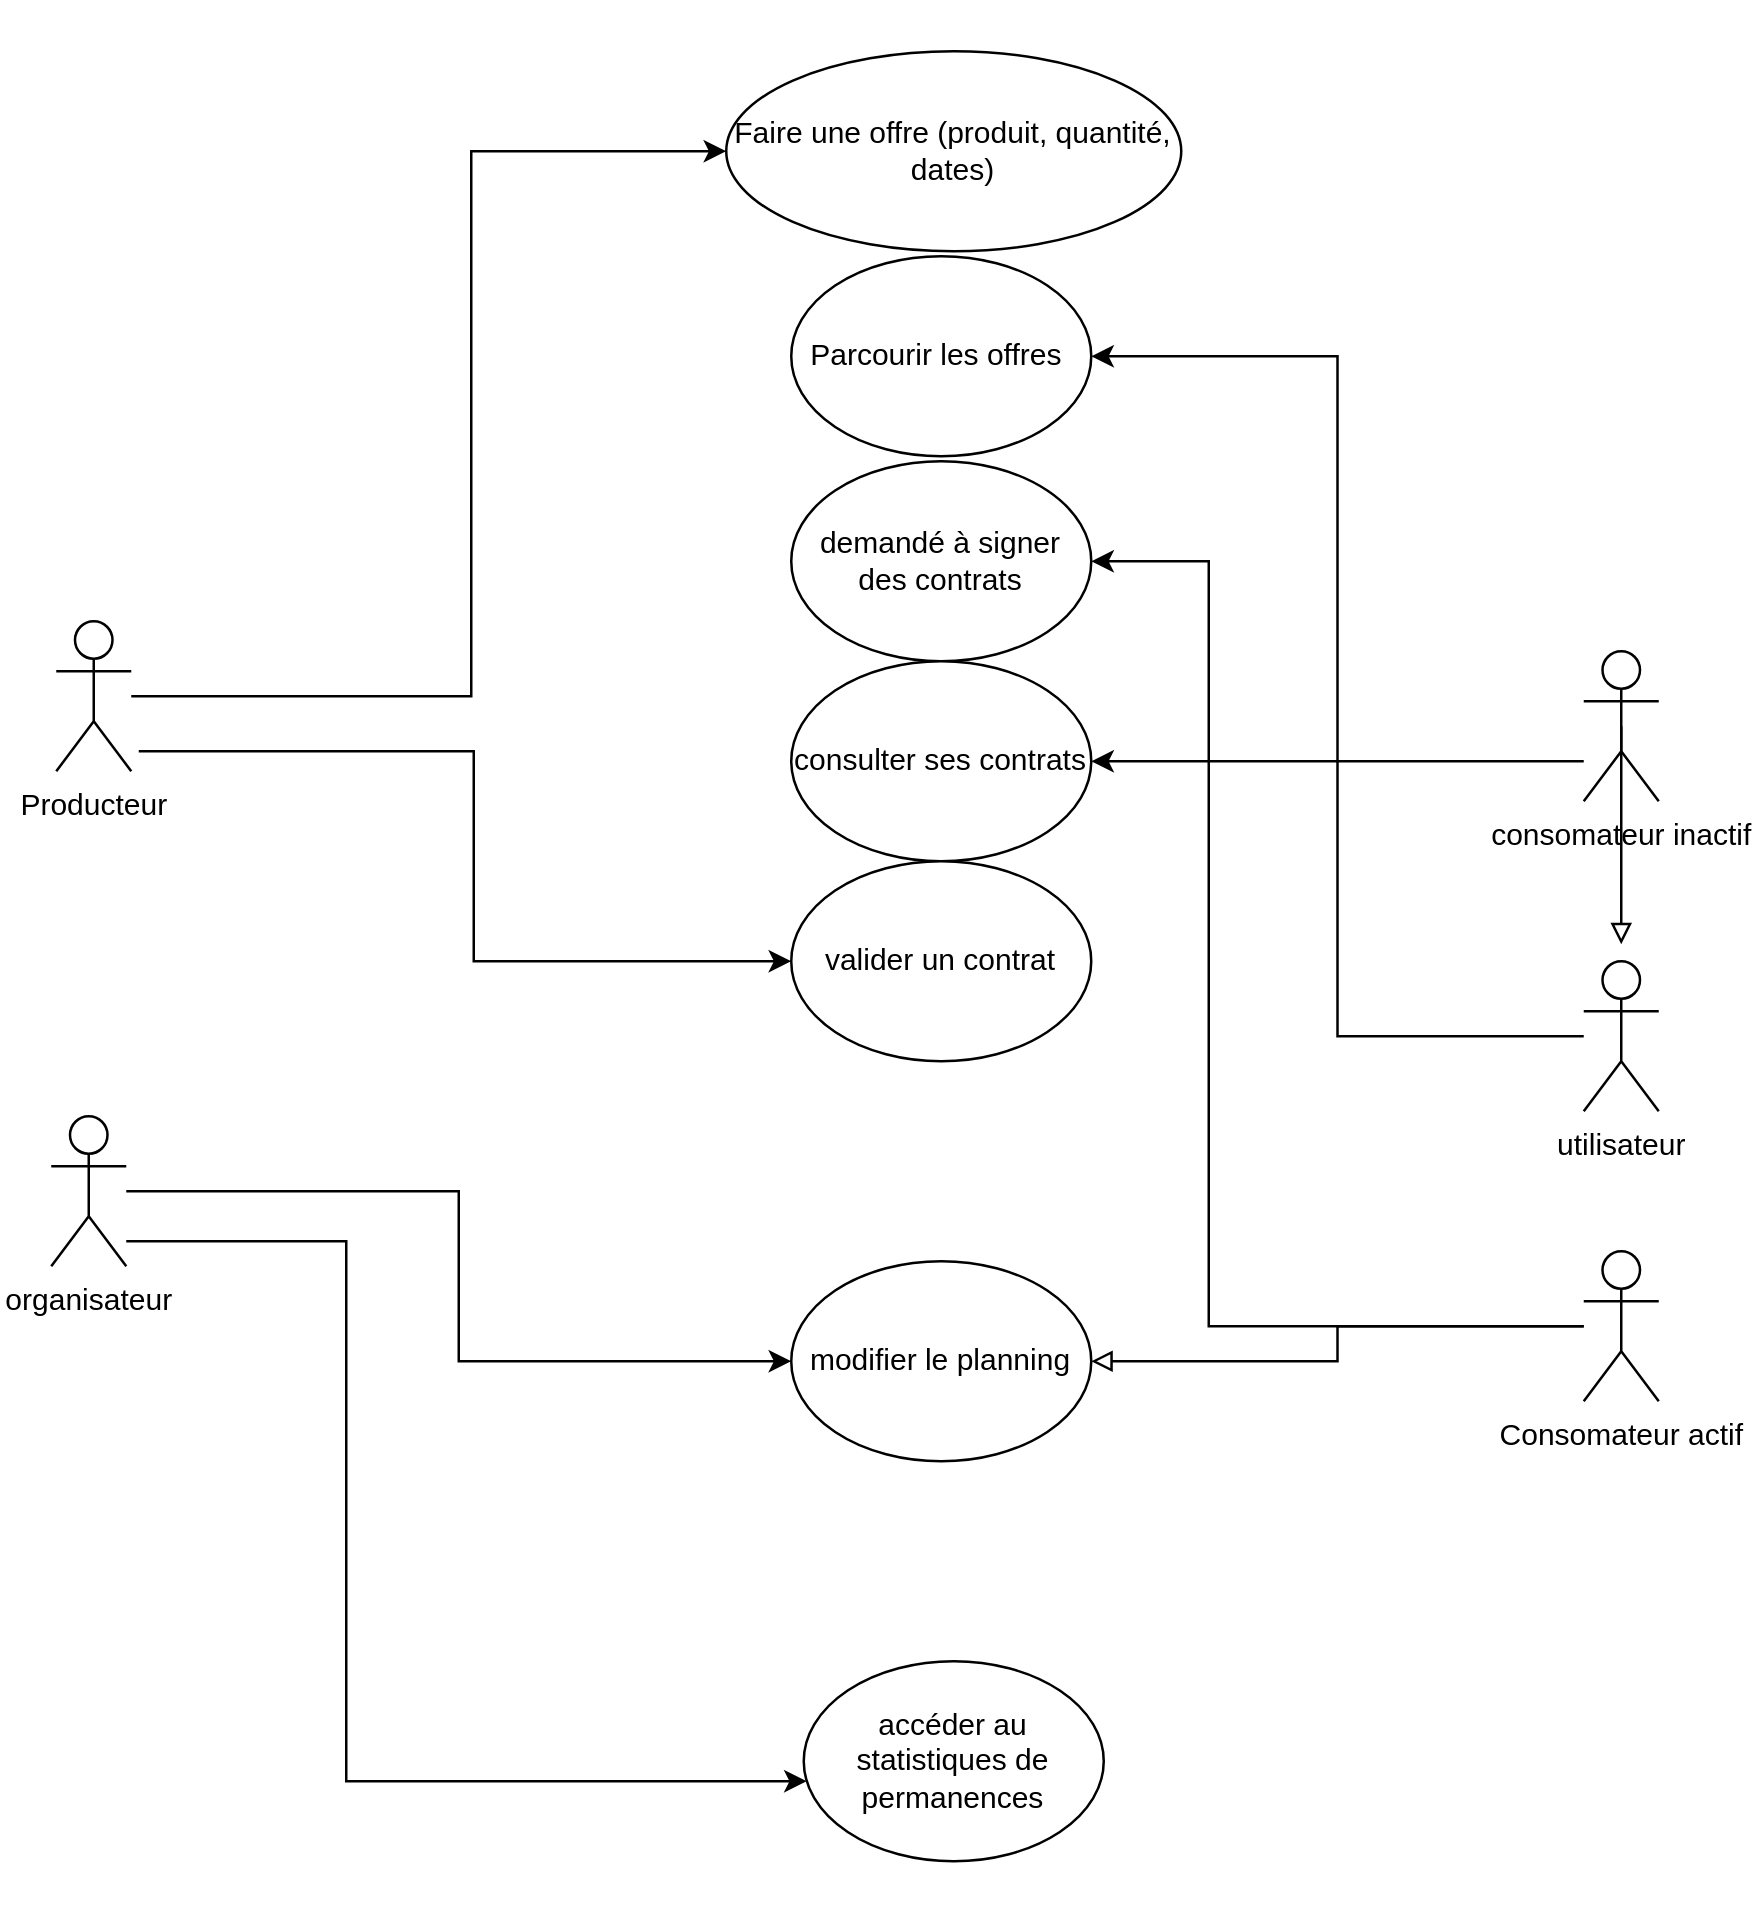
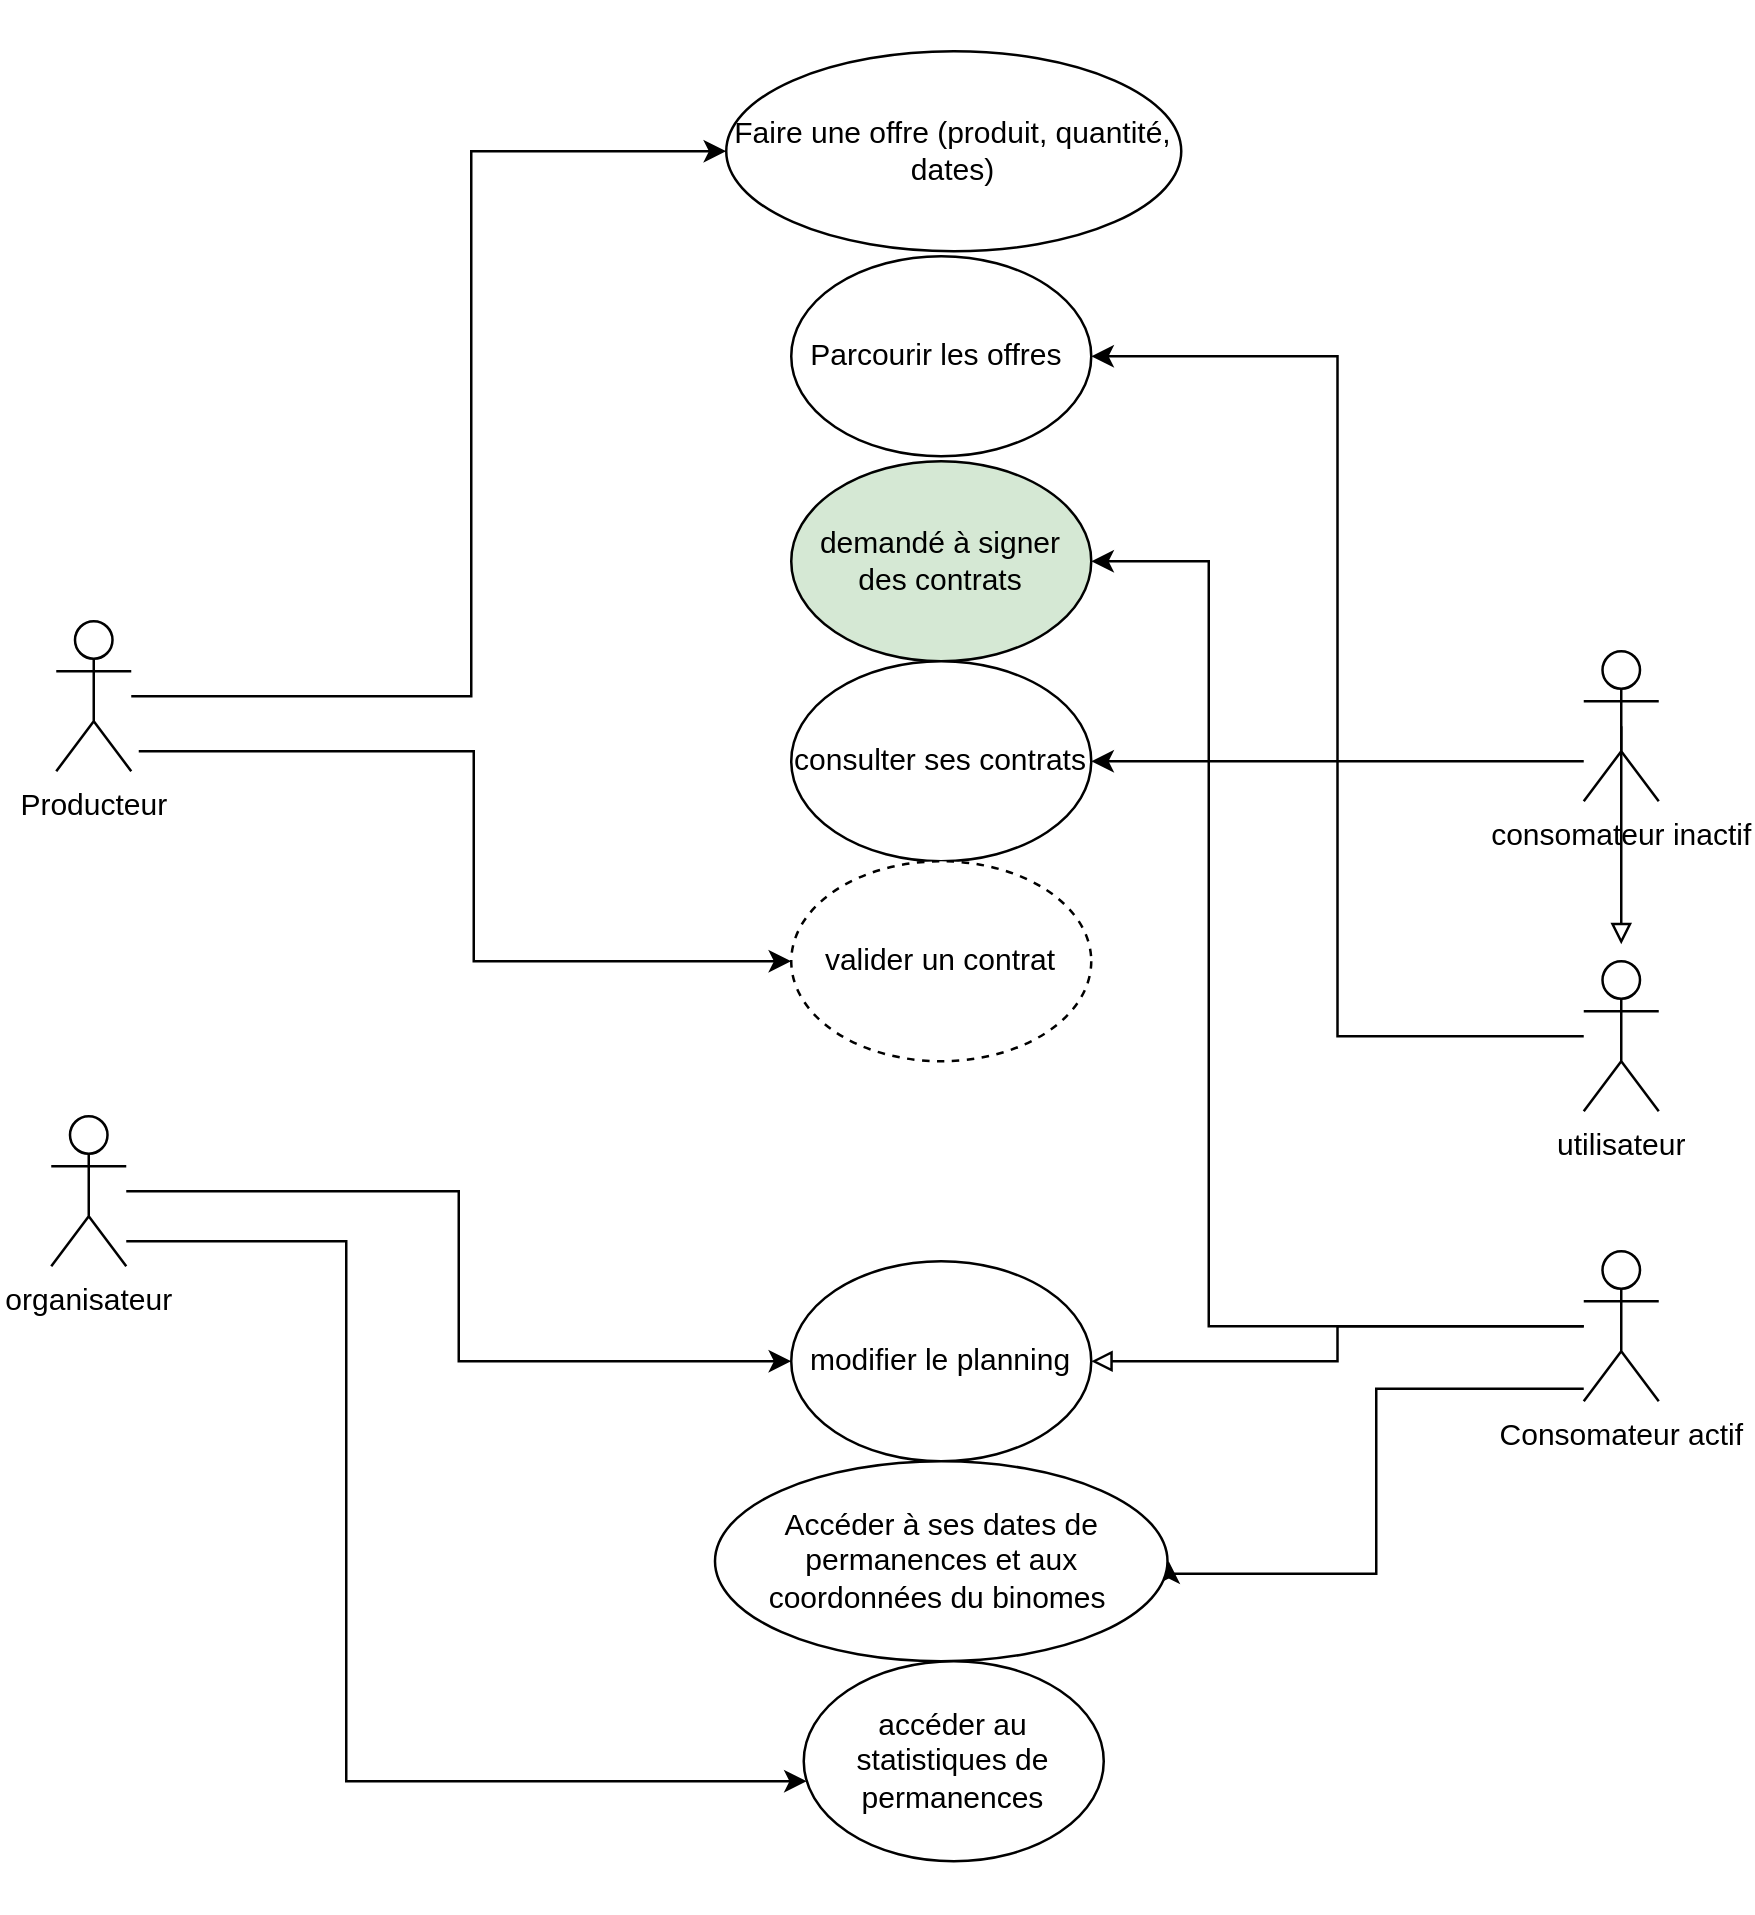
node "demandé à signer des contrats": fillcolor #ffffff -> #d5e8d4
node "valider un contrat": style solid -> dashed
edge "Consomateur actif" -> "Accéder à ses dates de permanences et aux coordonnées du binomes": added
node "Accéder à ses dates de permanences et aux coordonnées du binomes": added
